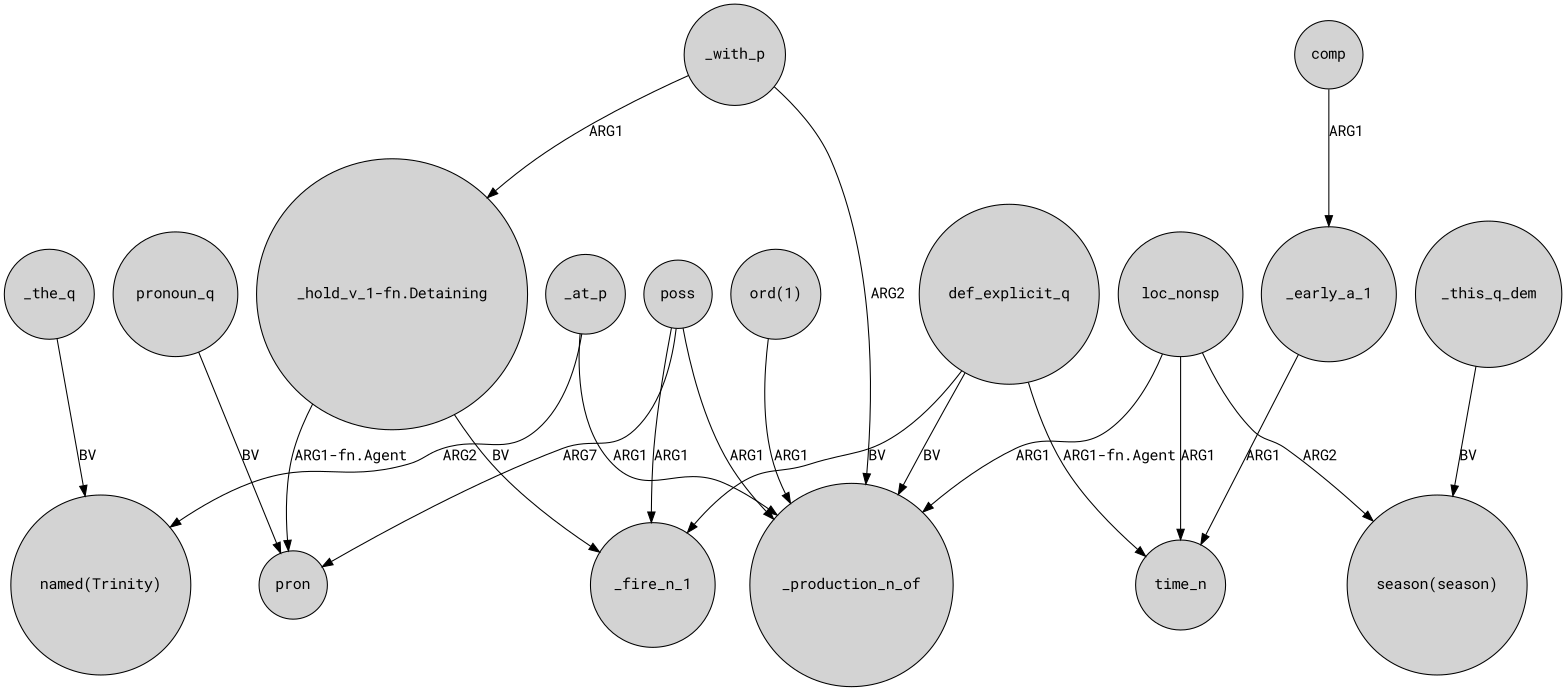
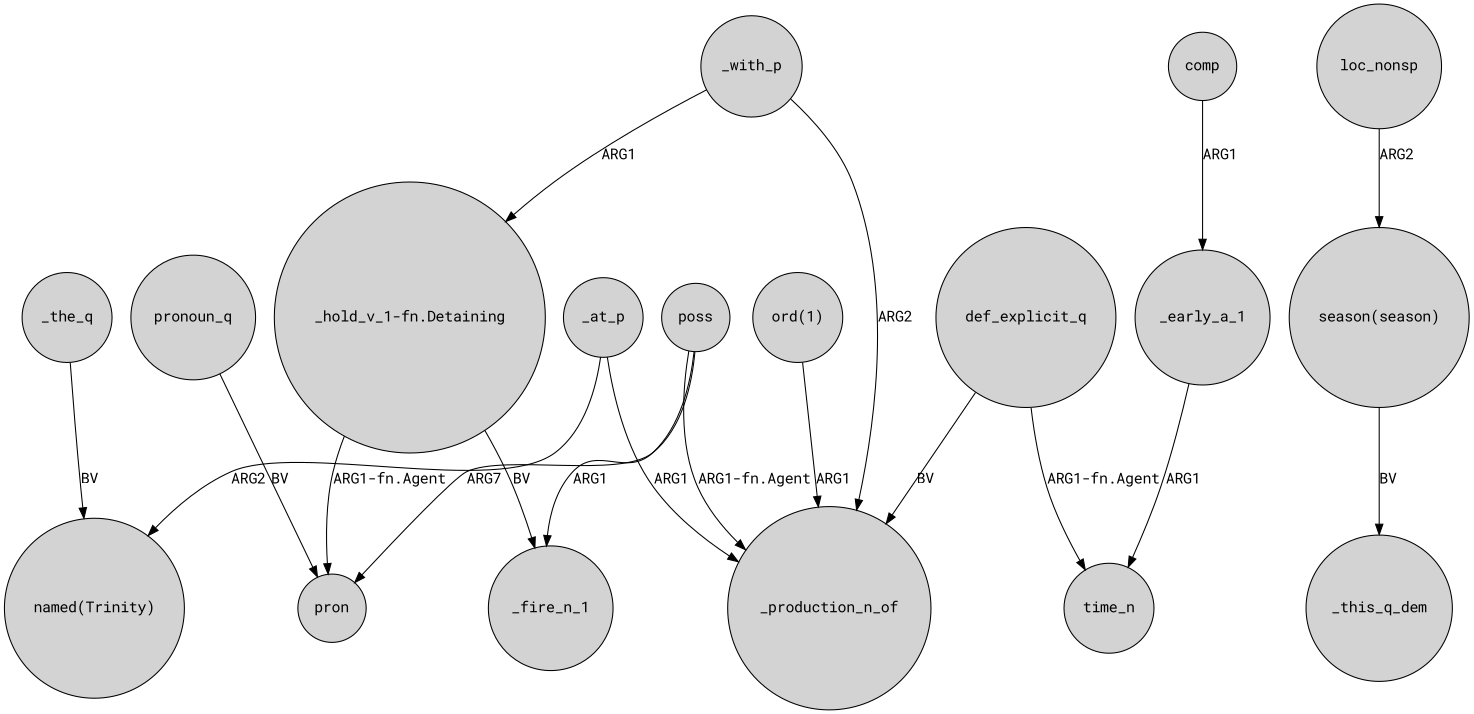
edge "_this_q_dem" -> "season(season)": reversed
edge "loc_nonsp" -> "_production_n_of": removed, label "ARG1"
edge "loc_nonsp" -> "time_n": removed, label "ARG1"
edge "poss" -> "_production_n_of": label "ARG1" -> "ARG1-fn.Agent"
edge "def_explicit_q" -> "_fire_n_1": removed, label "BV"
